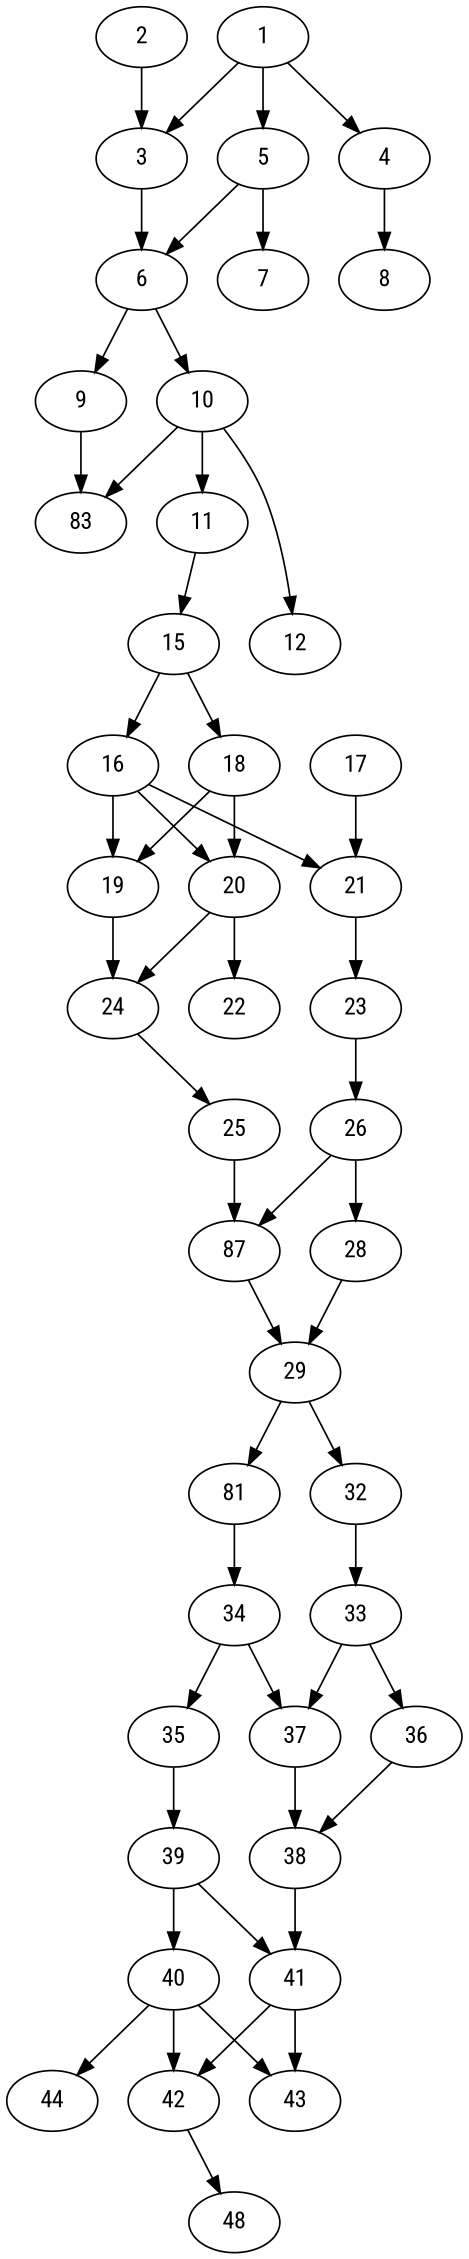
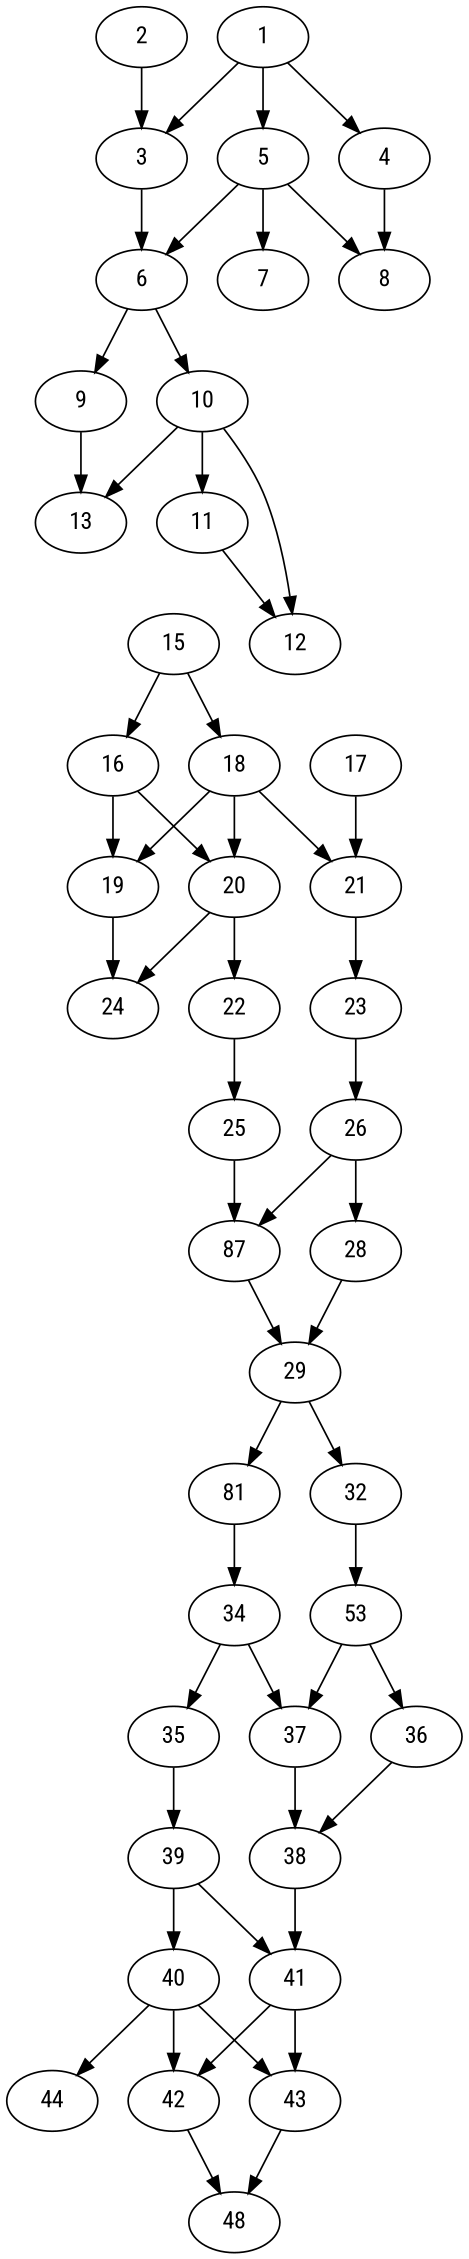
edge "5" -> "8": added
node "83": label "83" -> "13"
edge "11" -> "15": now "11" -> "12"
edge "16" -> "21": now "18" -> "21"
edge "24" -> "25": now "22" -> "25"
node "33": label "33" -> "53"
edge "43" -> "48": added
